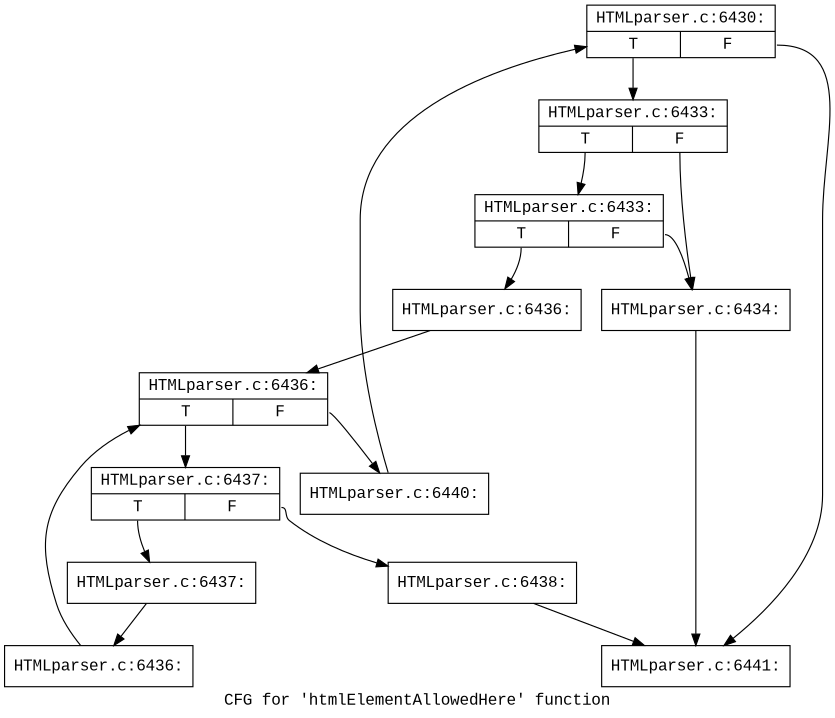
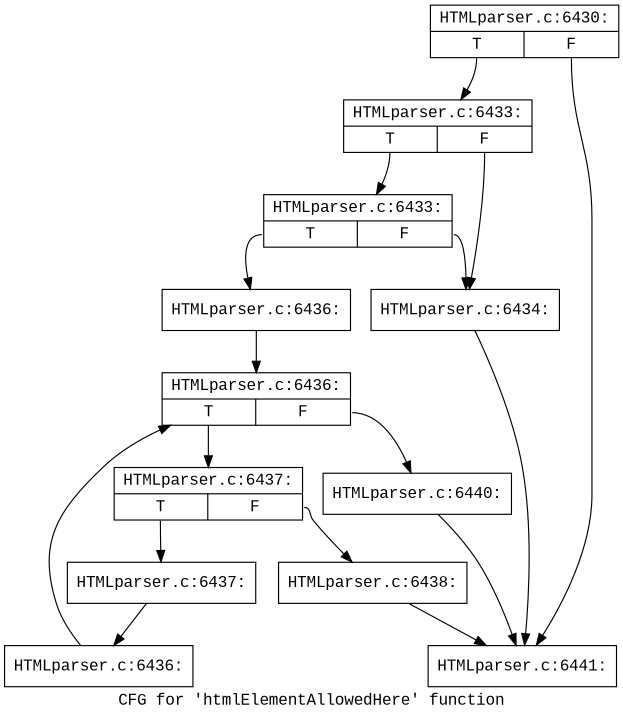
edge "HTMLparser.c:6440:" -> "HTMLparser.c:6430:": now "HTMLparser.c:6440:" -> "HTMLparser.c:6441:"
